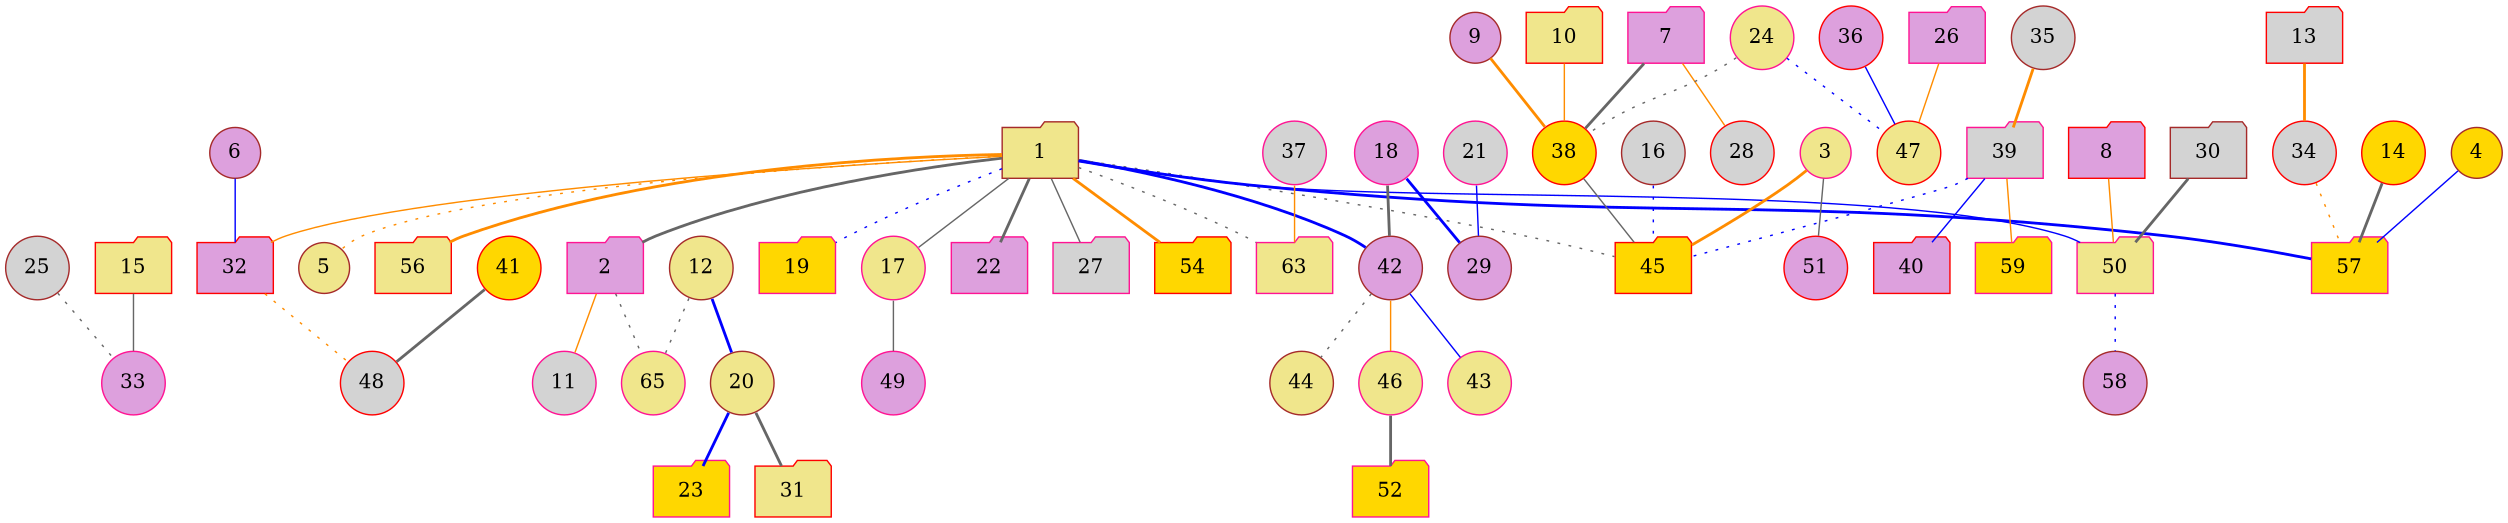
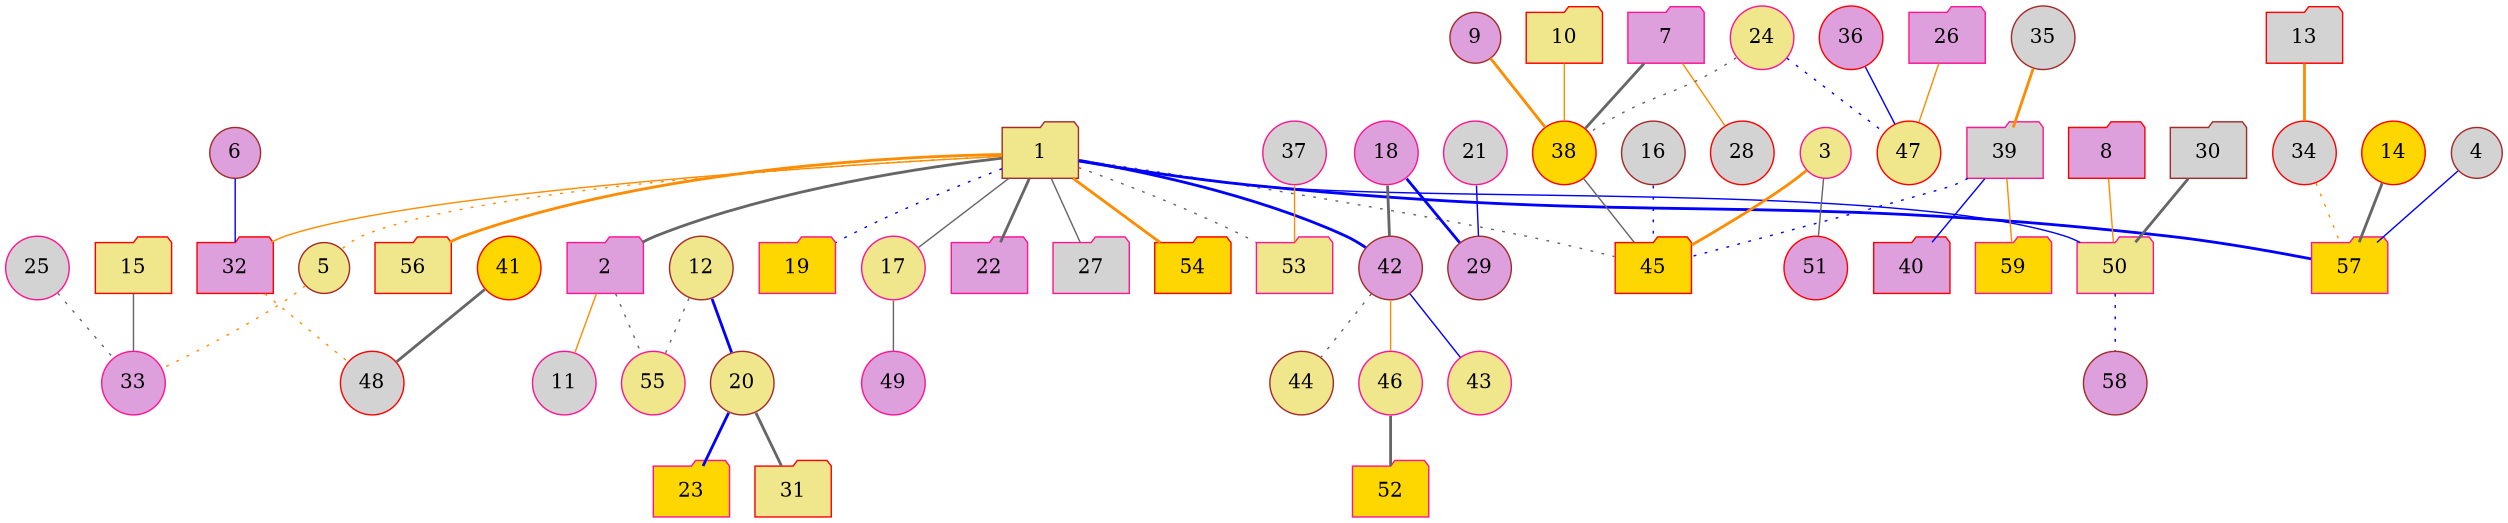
node "4": fillcolor gold -> lightgrey
node "25": color brown -> deeppink
node "63": label "63" -> "53"
edge "5" -- "33": added
node "65": label "65" -> "55"
